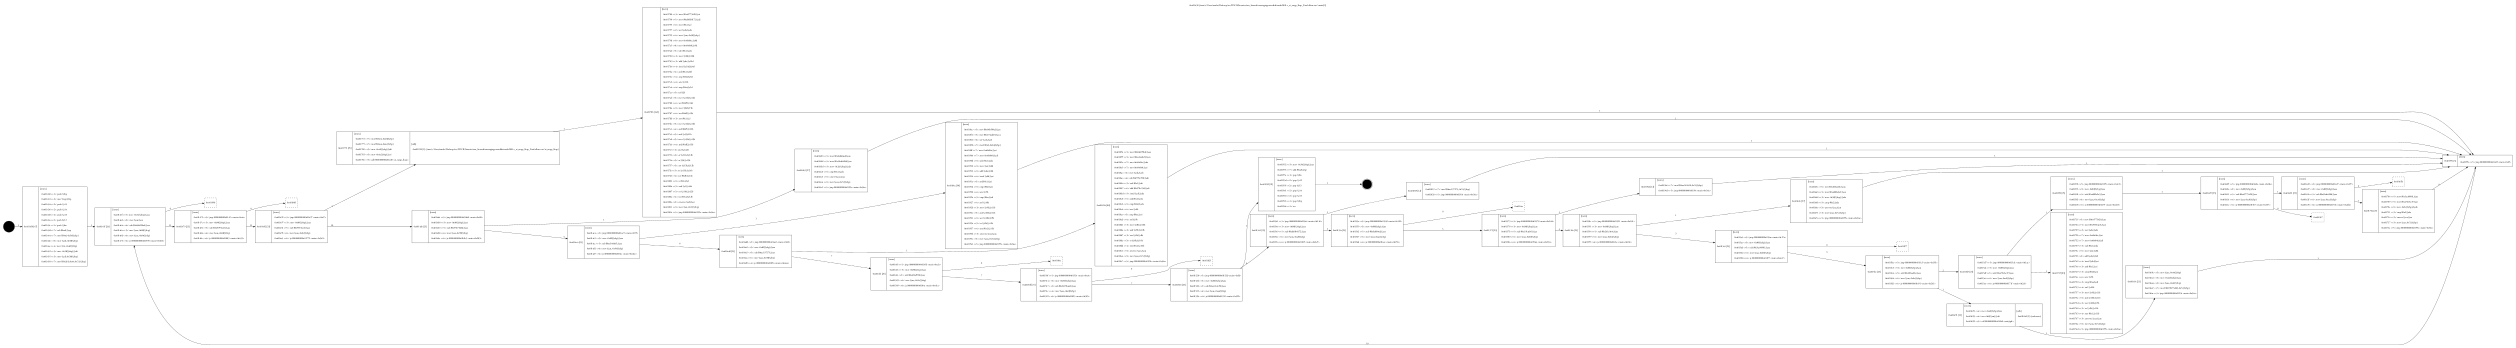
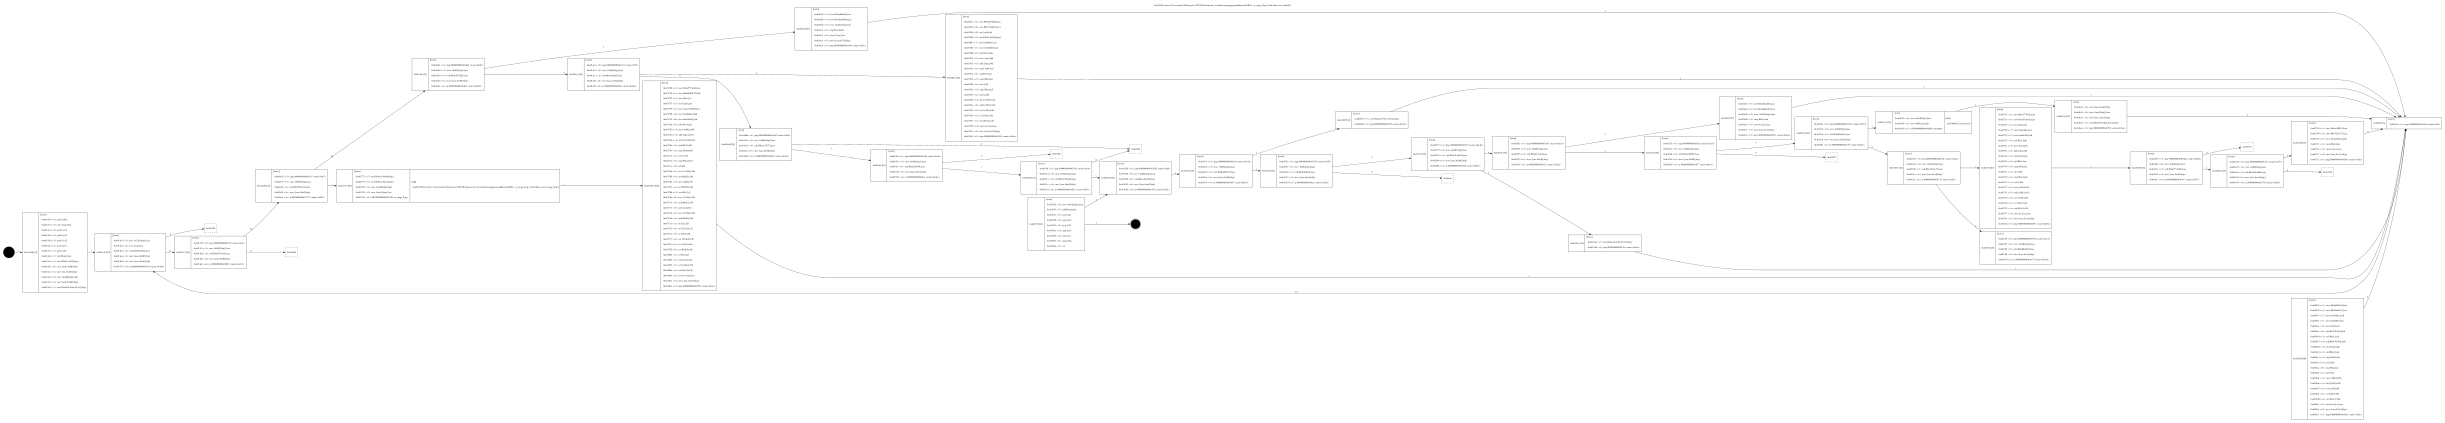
edge "0x4015f0 [25]" -> "0x401609 [25]": now "0x40171f [83]" -> "0x401609 [25]"
edge "0x401528 [25]" -> "0x401952 [21]": reversed
edge "0x4014dd [25]" -> "0x401894 [88]": now "0x4014dd [25]" -> "0x401825"
